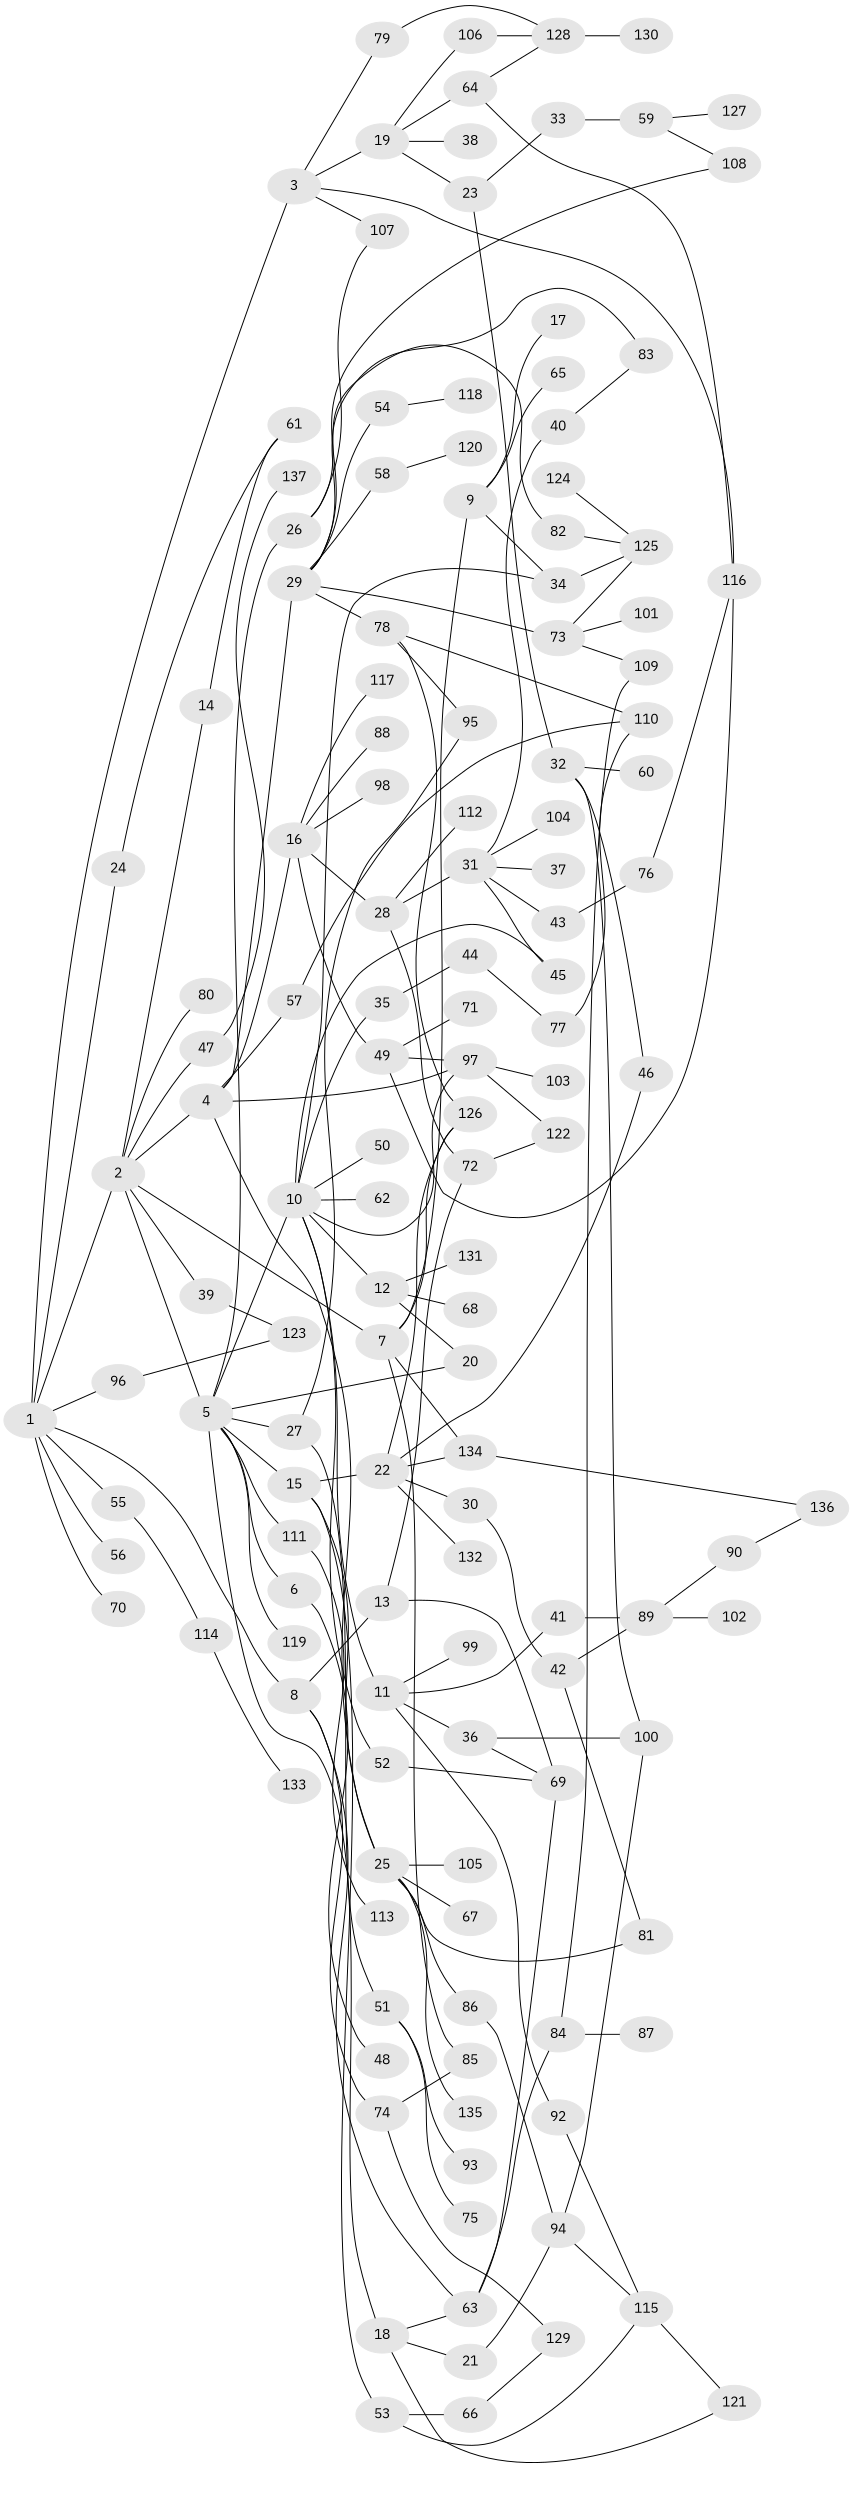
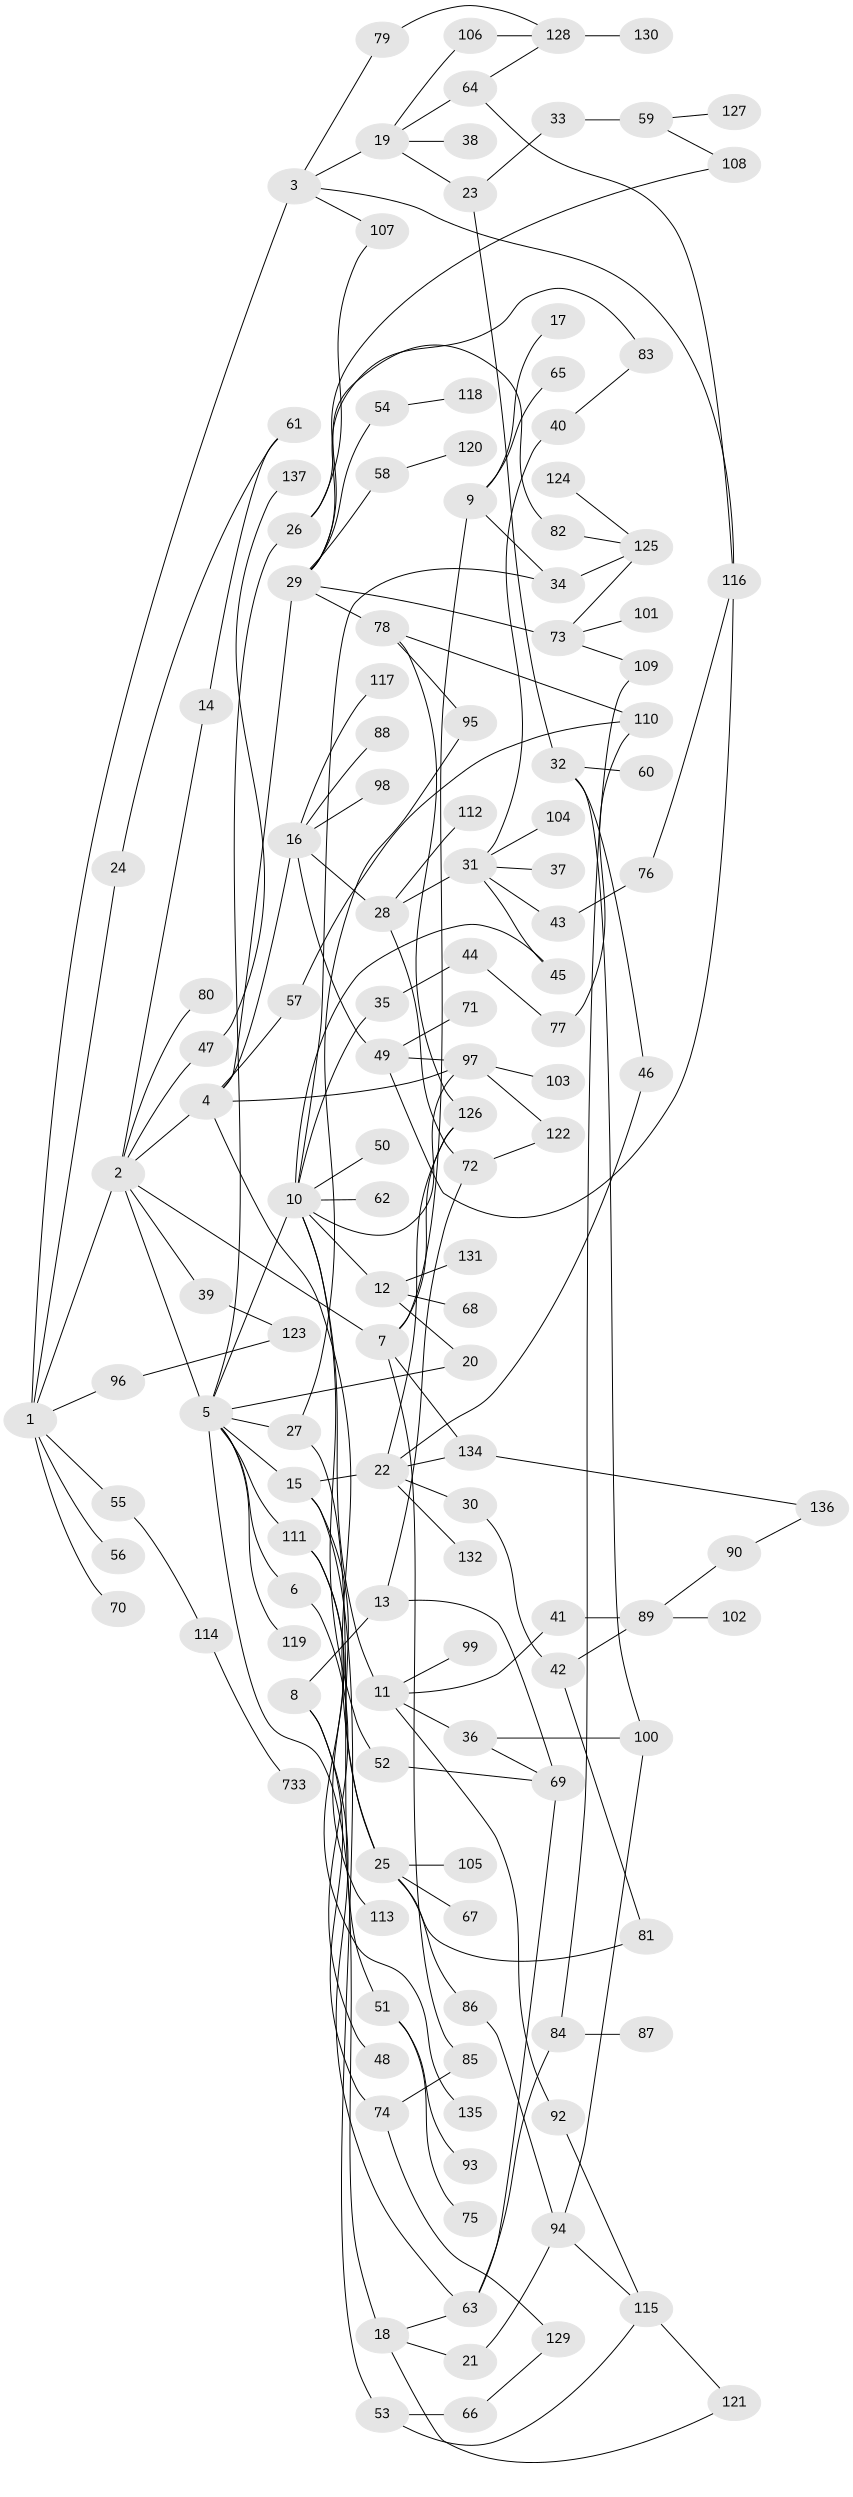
edge "1" -- "8": removed
node "133": label "133" -> "733"
edge "25" -- "135": now "111" -- "135"
